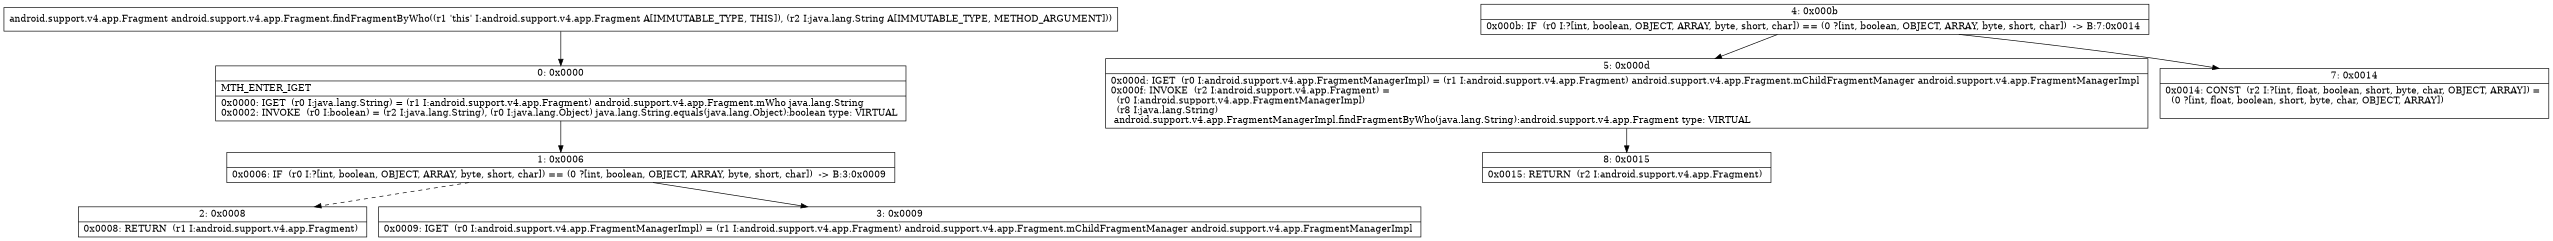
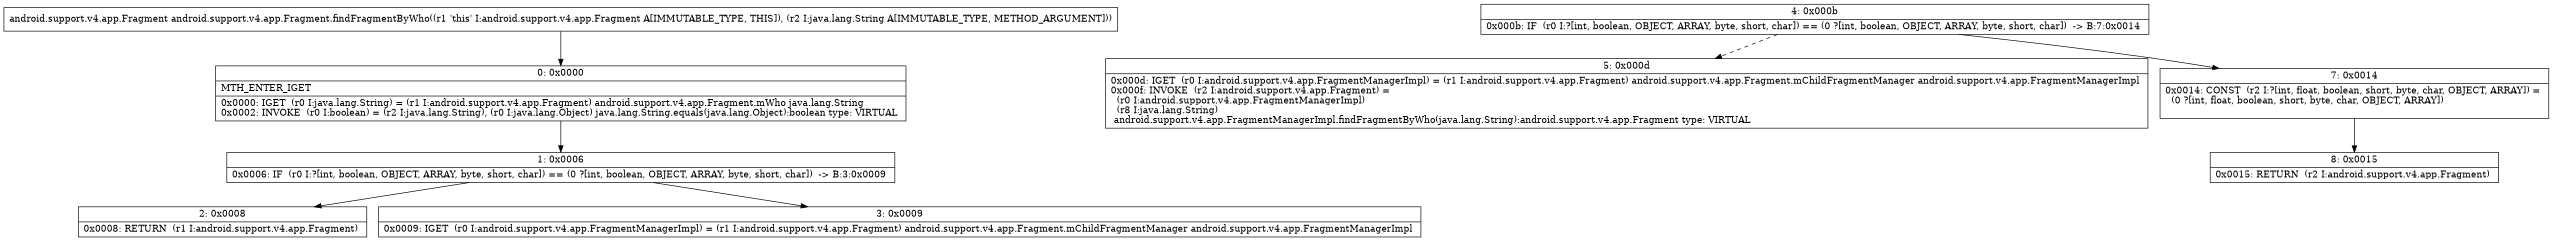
edge "4: 0x000b" -> "5: 0x000d": style solid -> dashed
edge "5: 0x000d" -> "8: 0x0015": now "7: 0x0014" -> "8: 0x0015"
edge "1: 0x0006" -> "2: 0x0008": style dashed -> solid
